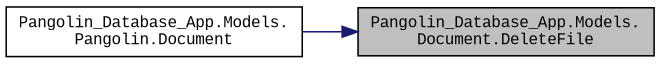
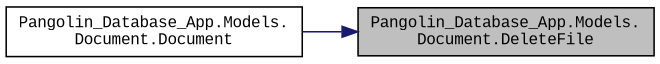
node "Pangolin_Database_App.Models. Pangolin.Document": label "Pangolin_Database_App.Models. Pangolin.Document" -> "Pangolin_Database_App.Models. Document.Document"
